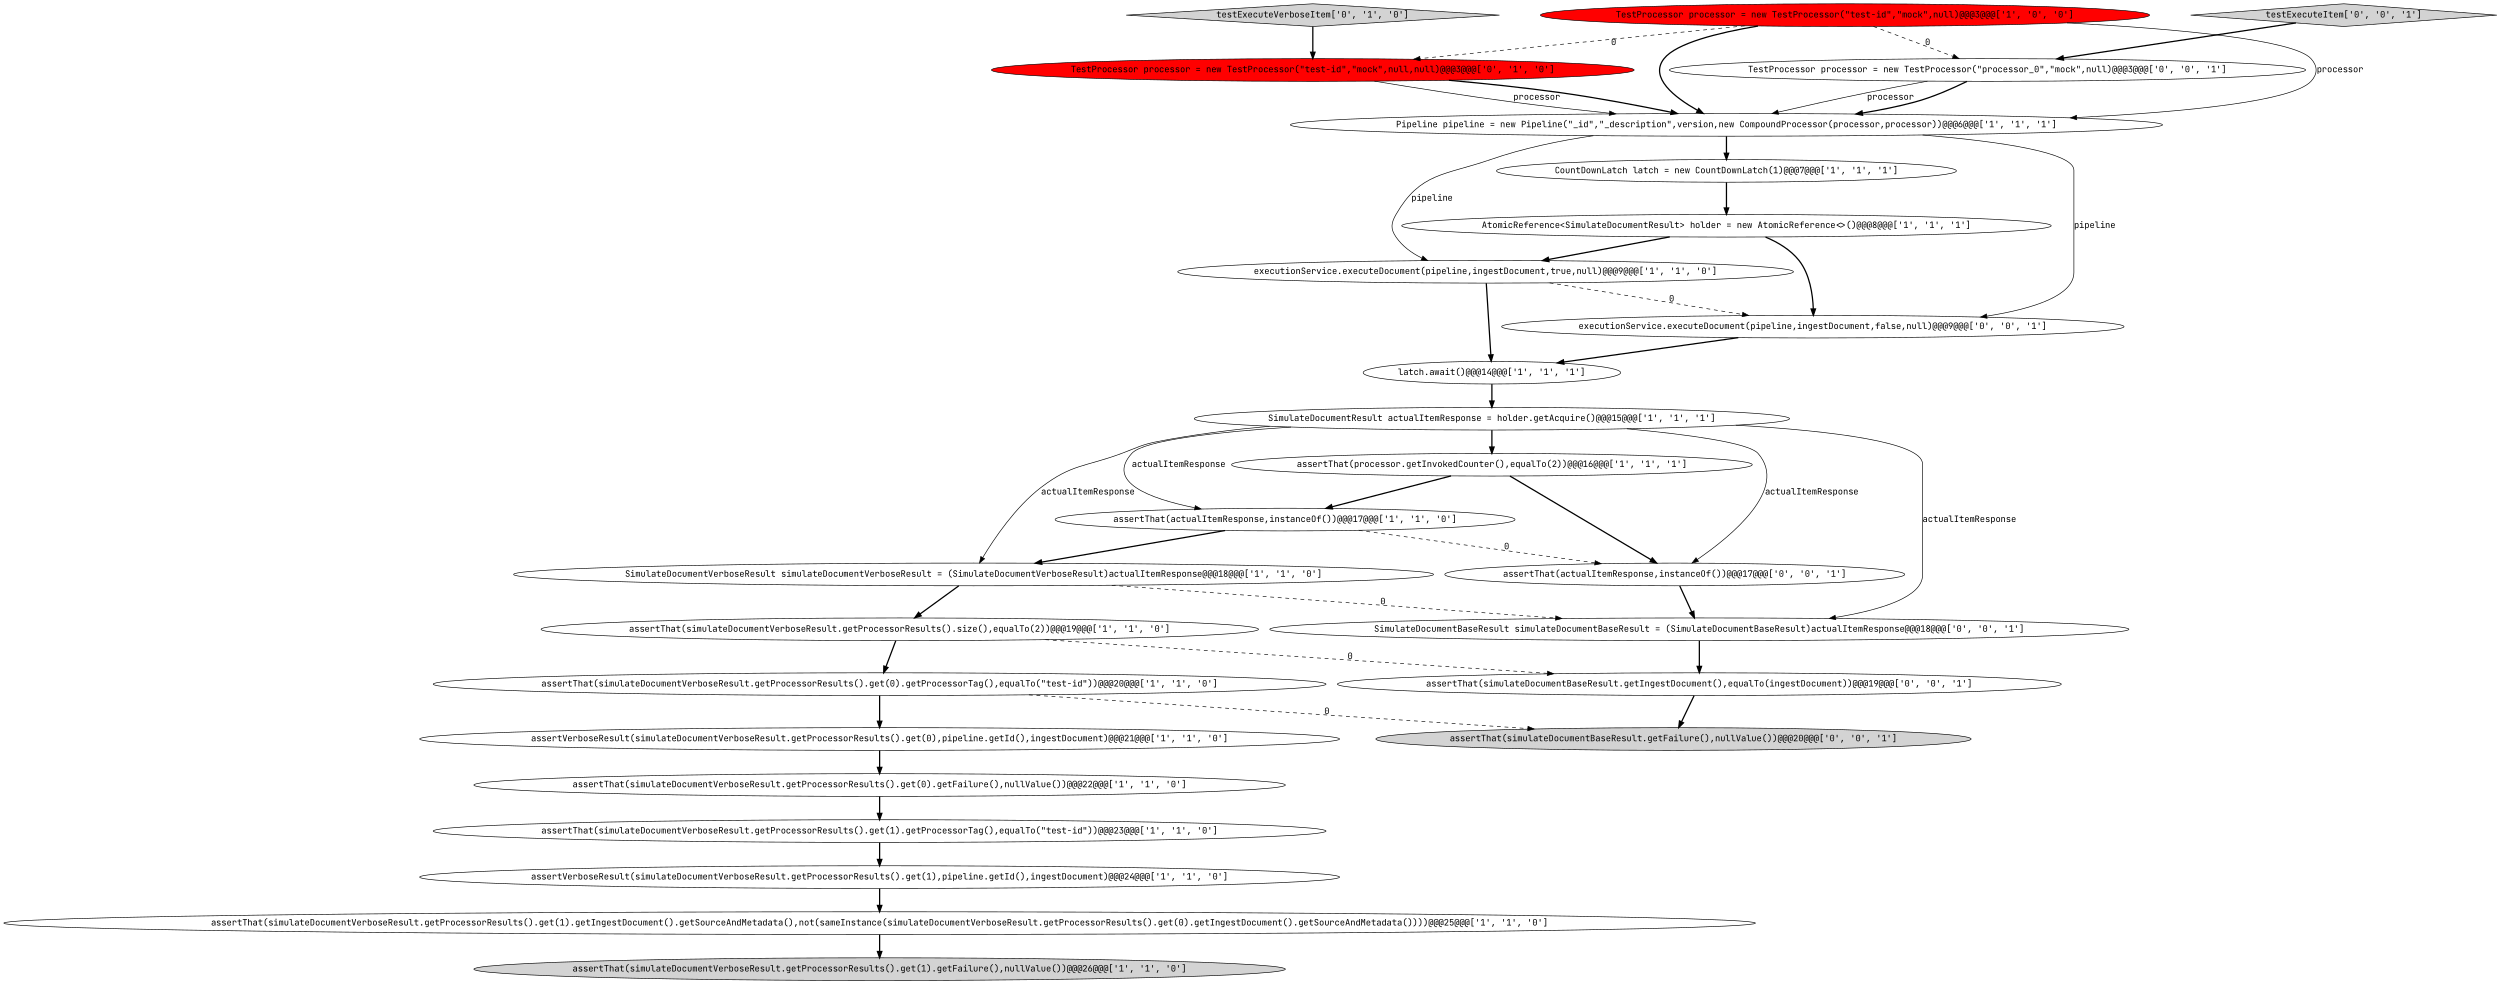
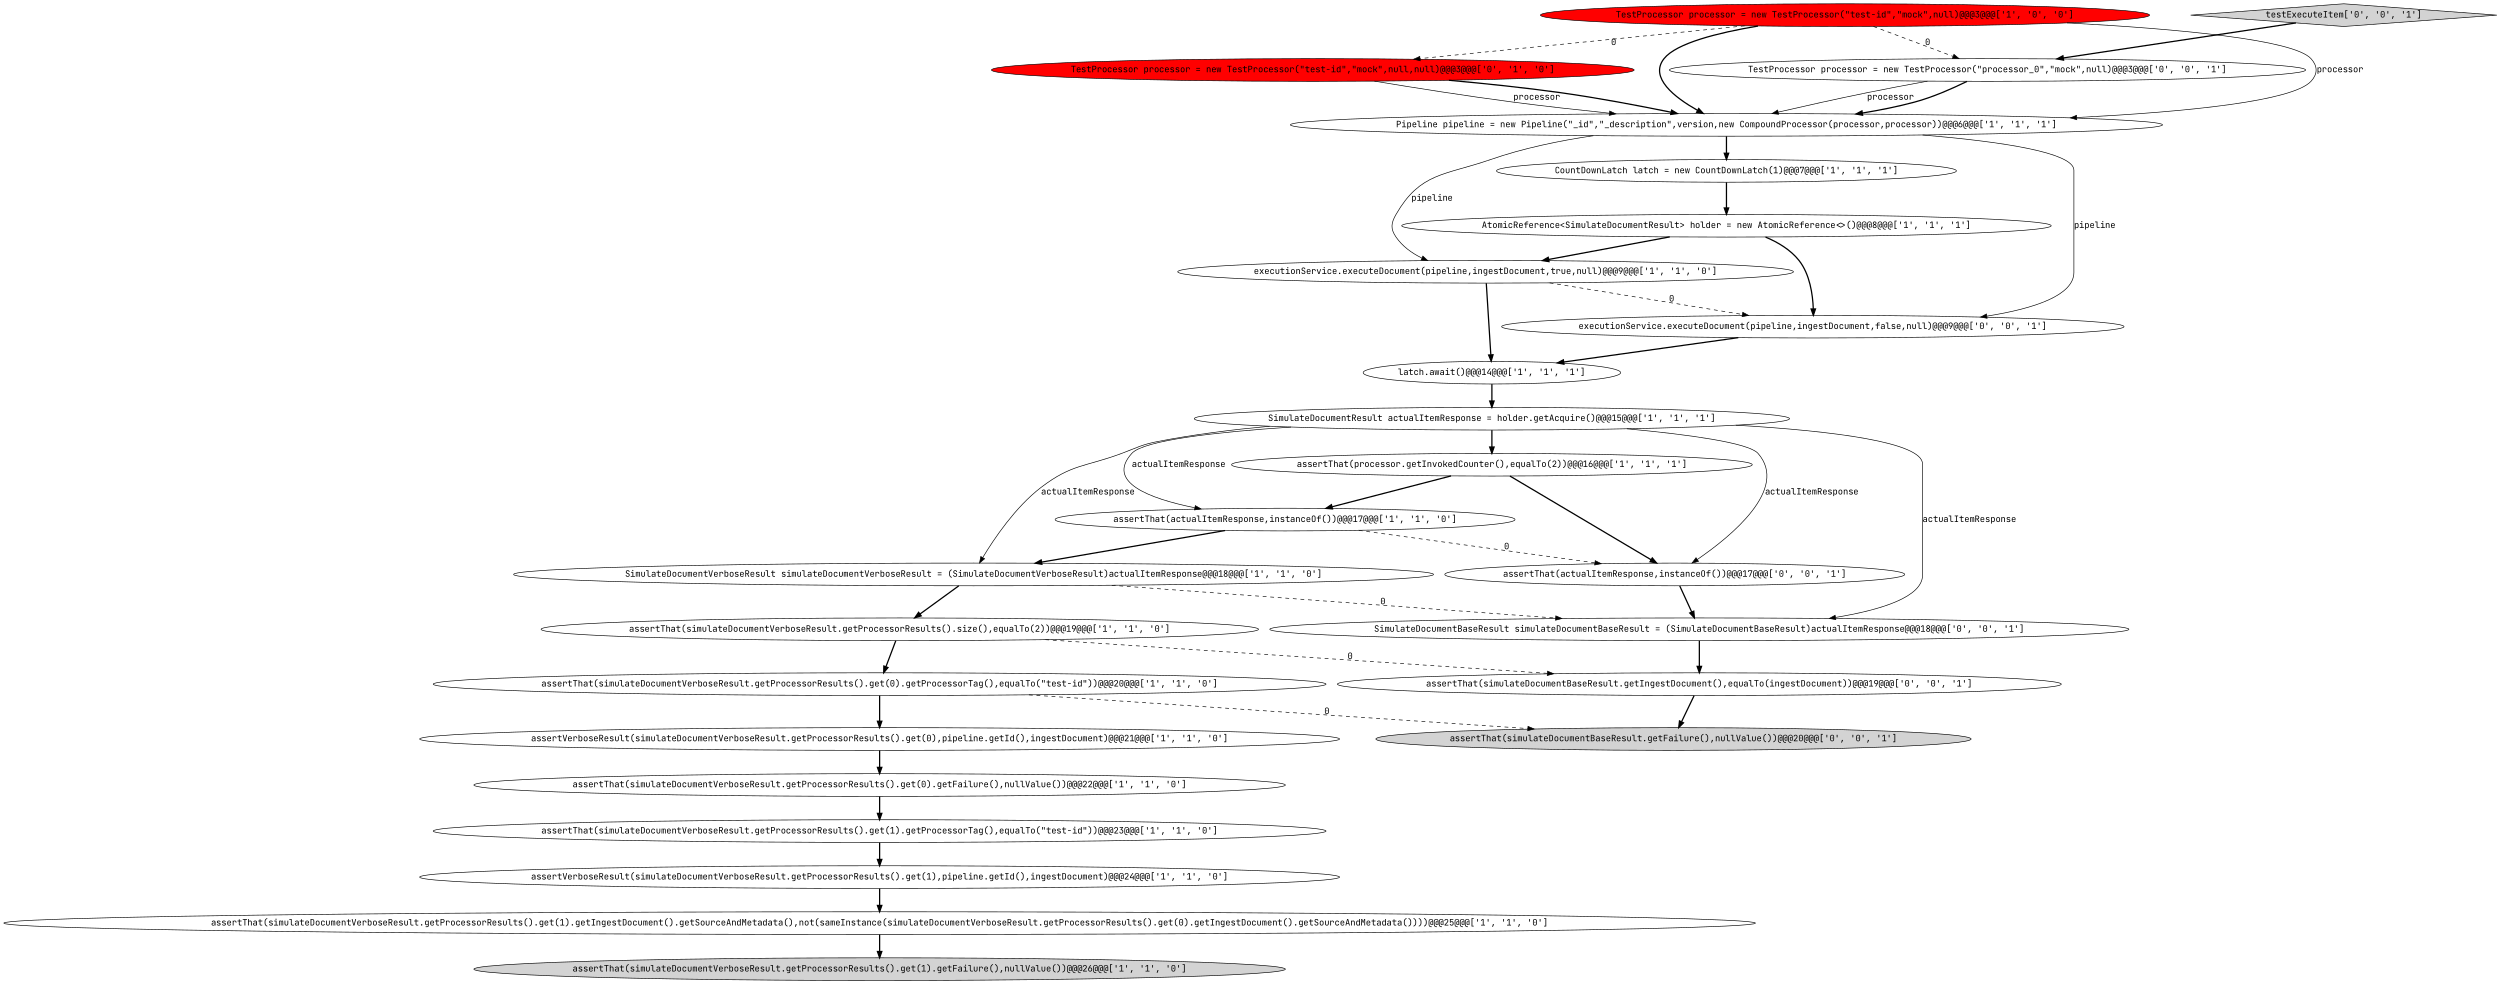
node "testExecuteVerboseItem['0', '1', '0']": removed
